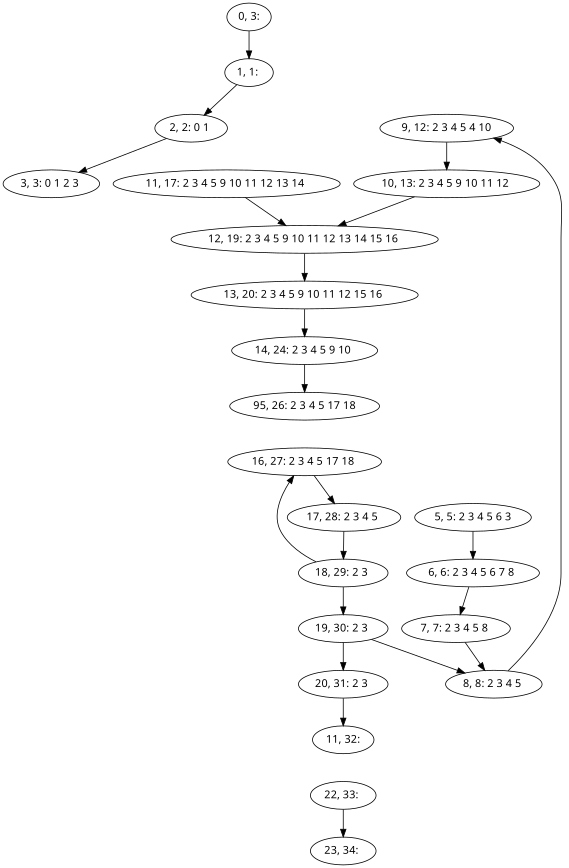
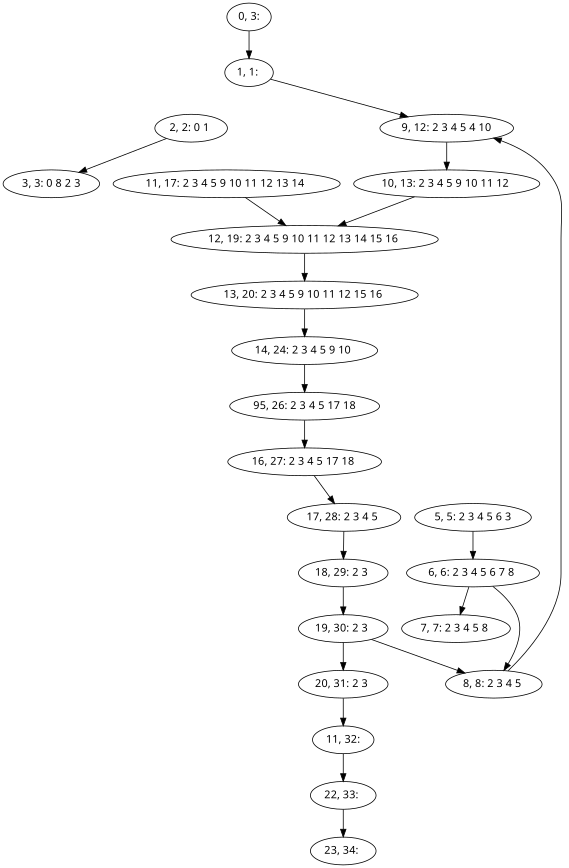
edge "1, 1:" -> "2, 2: 0 1": now "1, 1:" -> "9, 12: 2 3 4 5 4 10"
node "3, 3: 0 1 2 3": label "3, 3: 0 1 2 3" -> "3, 3: 0 8 2 3"
edge "18, 29: 2 3" -> "16, 27: 2 3 4 5 17 18": now "95, 26: 2 3 4 5 17 18" -> "16, 27: 2 3 4 5 17 18"
edge "7, 7: 2 3 4 5 8" -> "8, 8: 2 3 4 5": now "6, 6: 2 3 4 5 6 7 8" -> "8, 8: 2 3 4 5"
edge "11, 32:" -> "22, 33:": added
